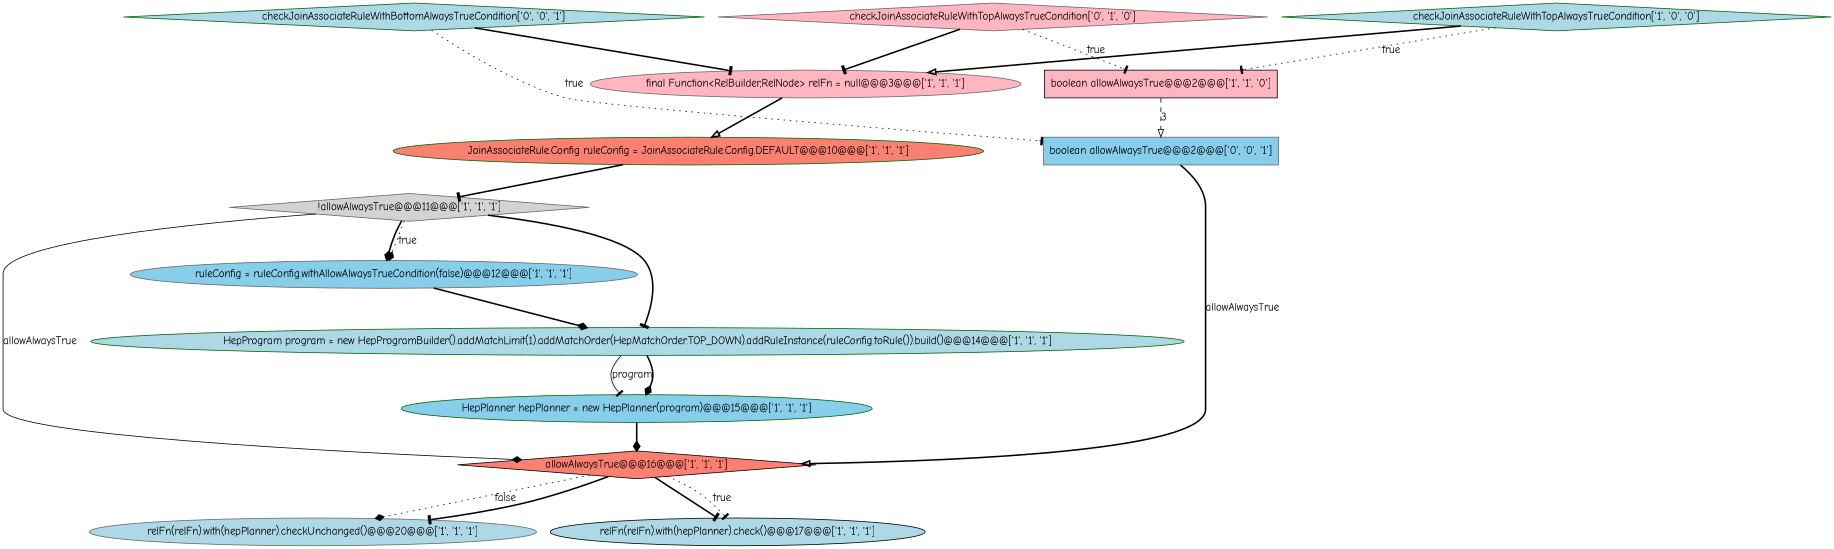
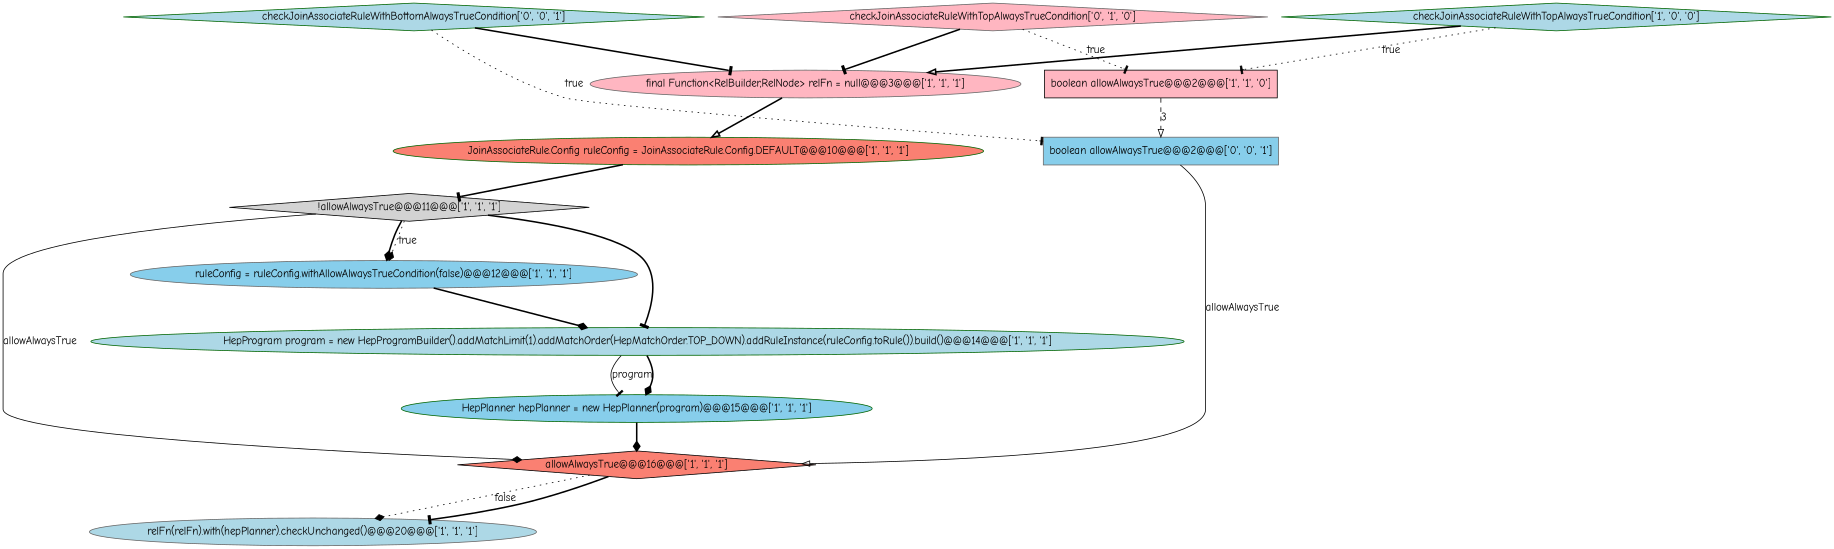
node "!allowAlwaysTrue@@@11@@@['1', '1', '1']": color gray40 -> black
edge "boolean allowAlwaysTrue@@@2@@@['0', '0', '1']" -> "allowAlwaysTrue@@@16@@@['1', '1', '1']": style bold -> solid
node "relFn(relFn).with(hepPlanner).check()@@@17@@@['1', '1', '1']": removed
